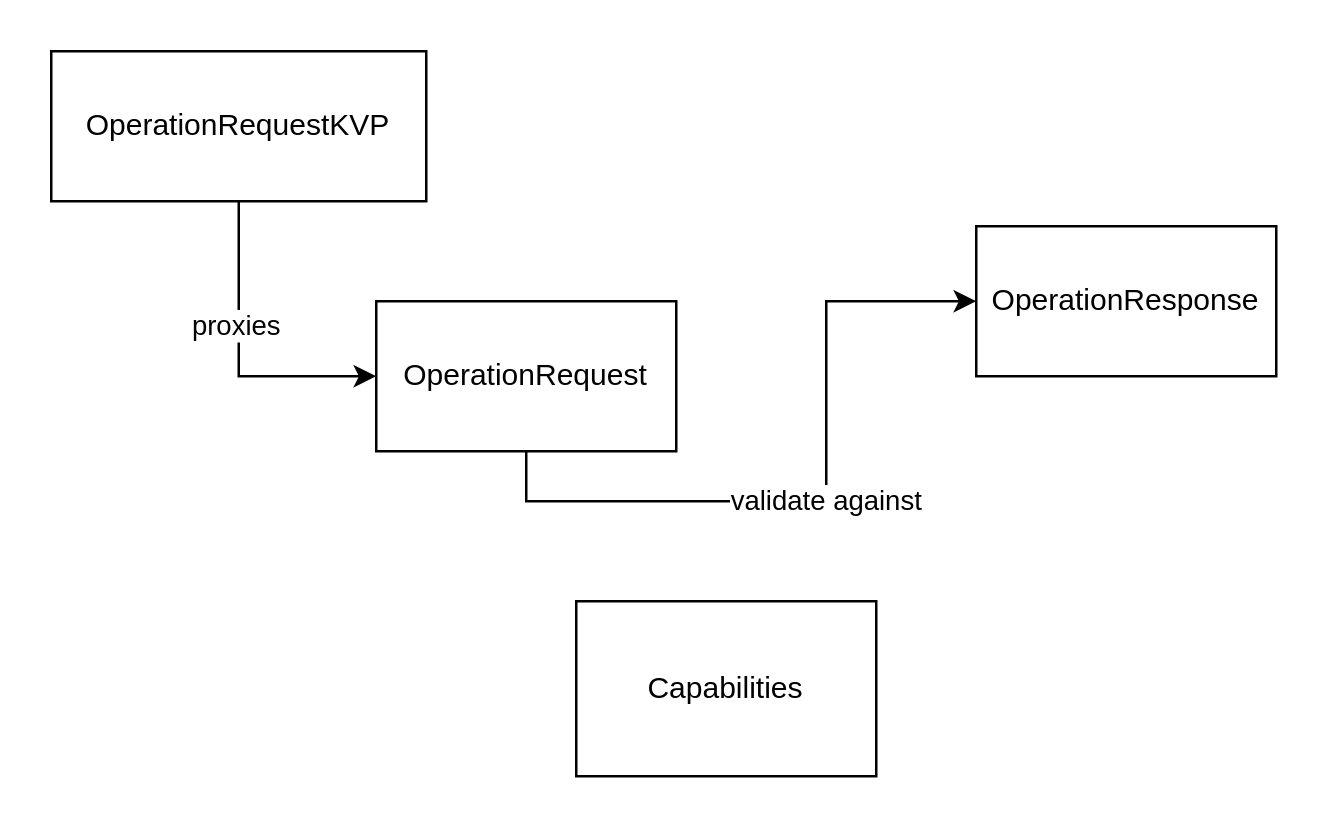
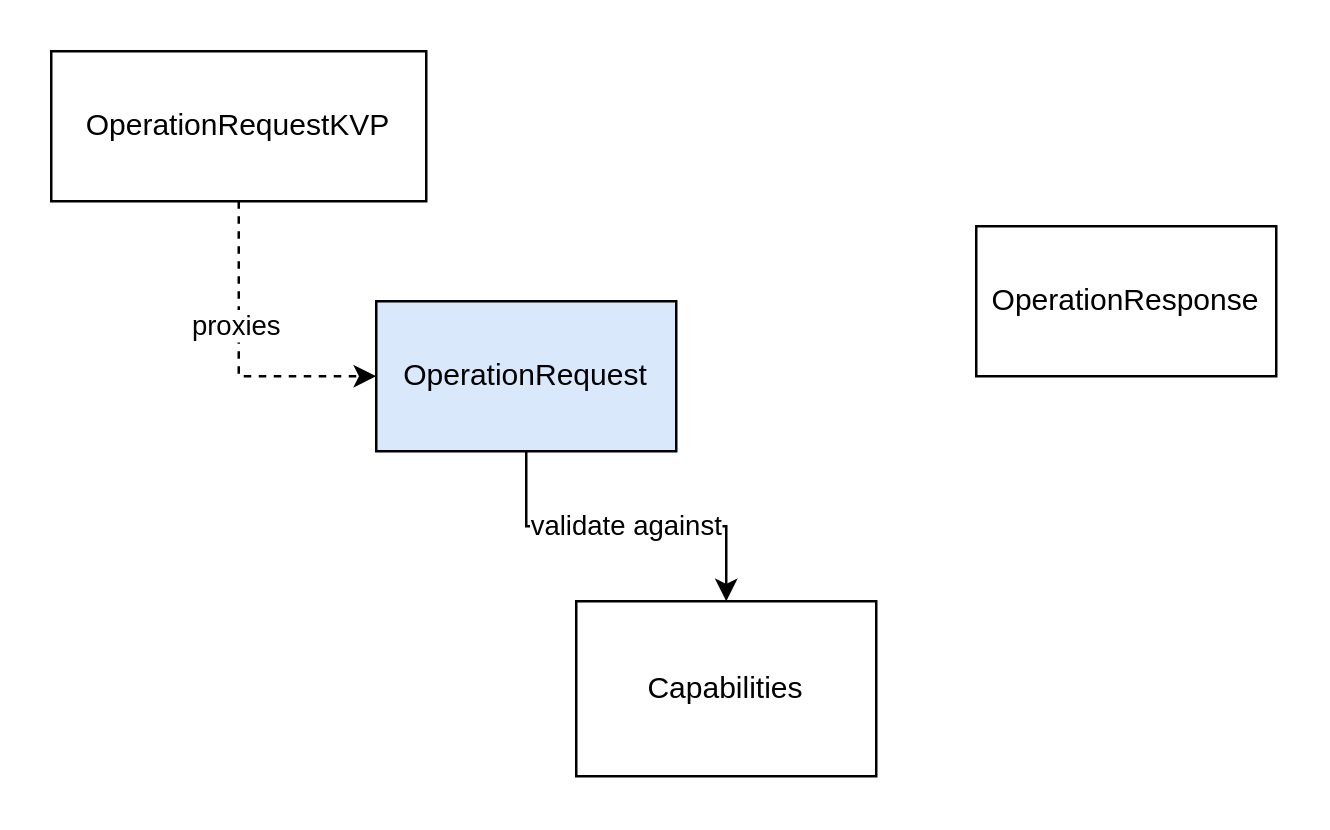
edge "OperationRequest" -> "OperationResponse": now "OperationRequest" -> "Capabilities"
edge "OperationRequestKVP" -> "OperationRequest": style solid -> dashed
node "OperationRequest": fillcolor #ffffff -> #dae8fc
